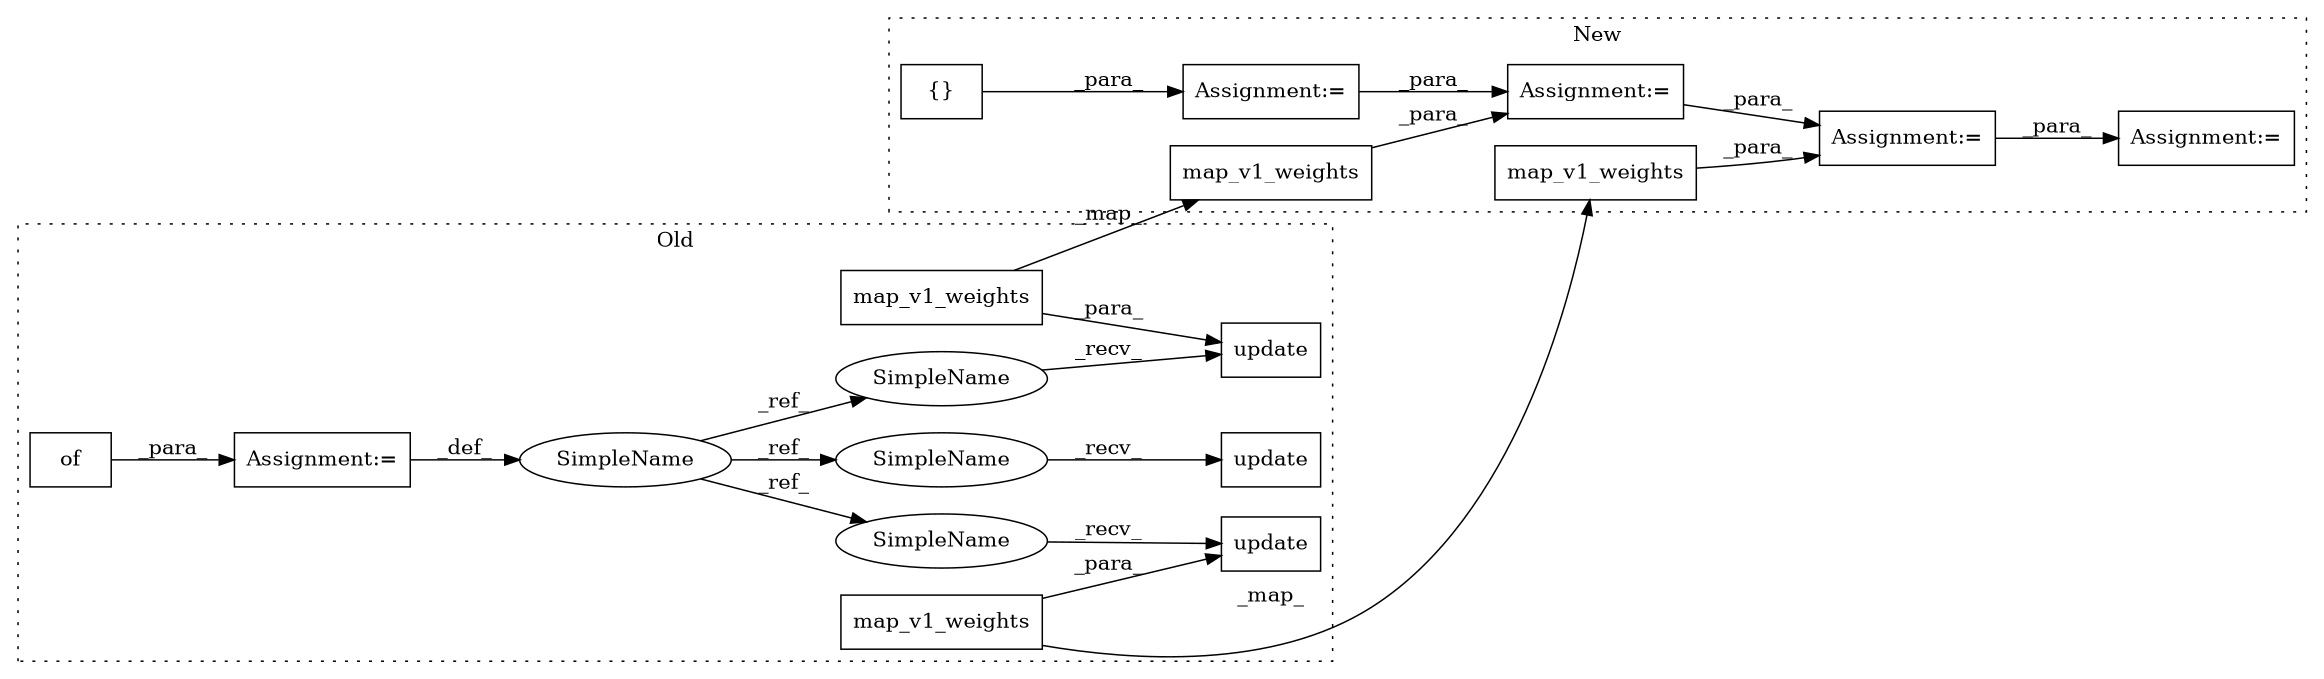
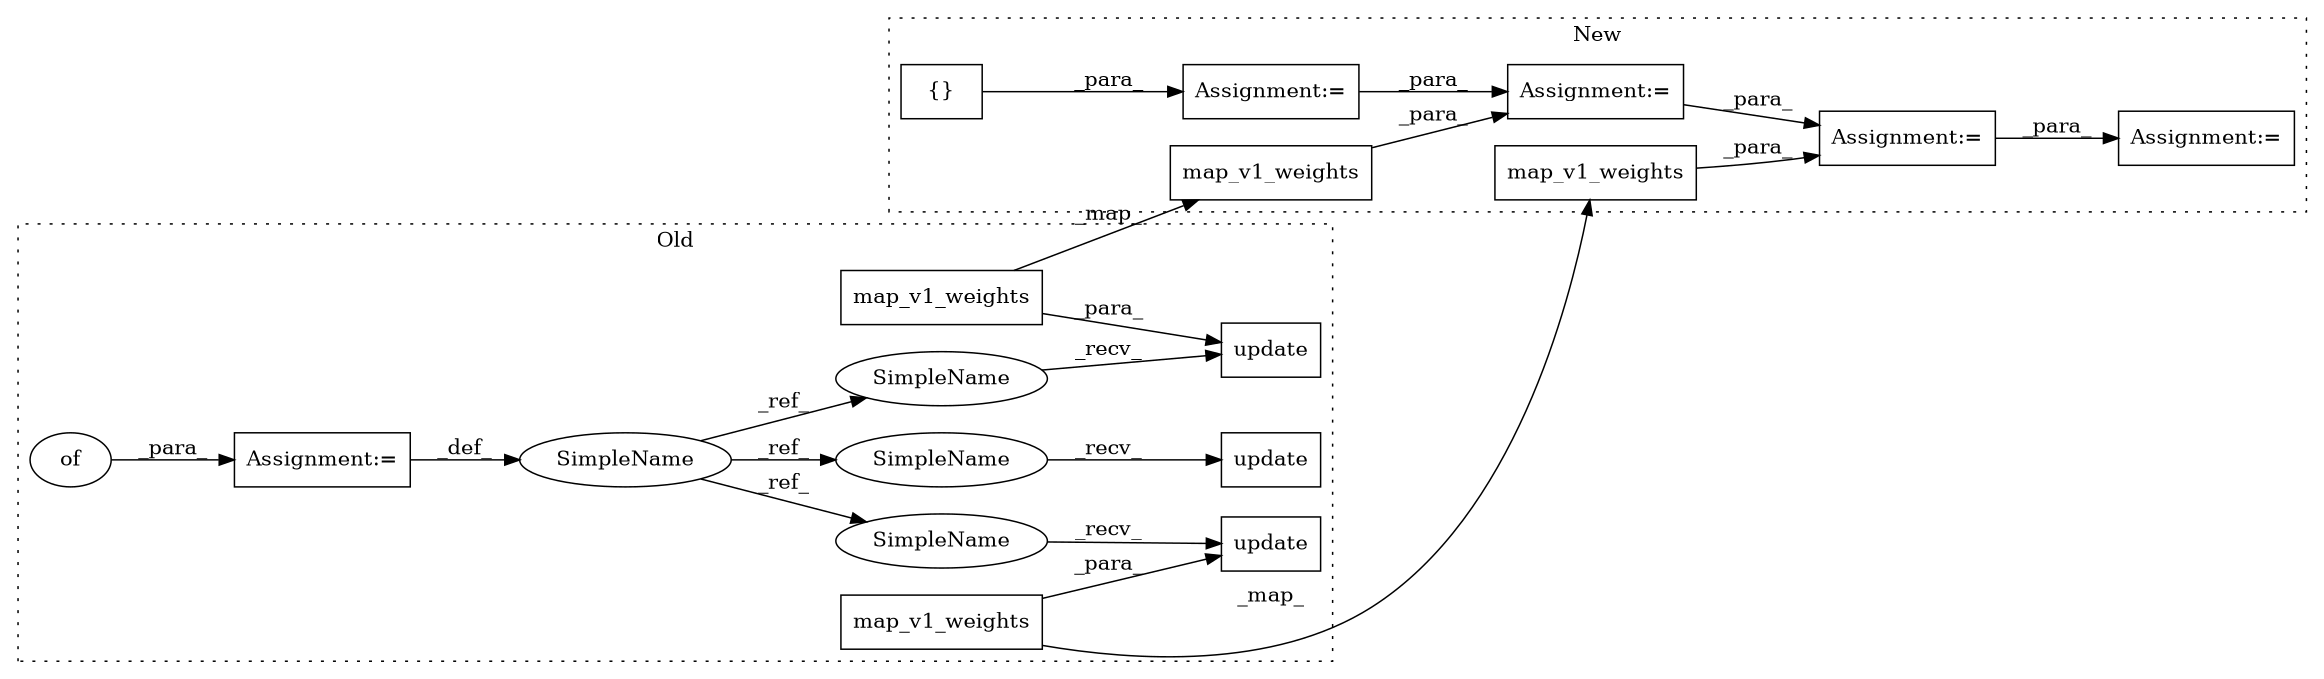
node "of": shape box -> ellipse
